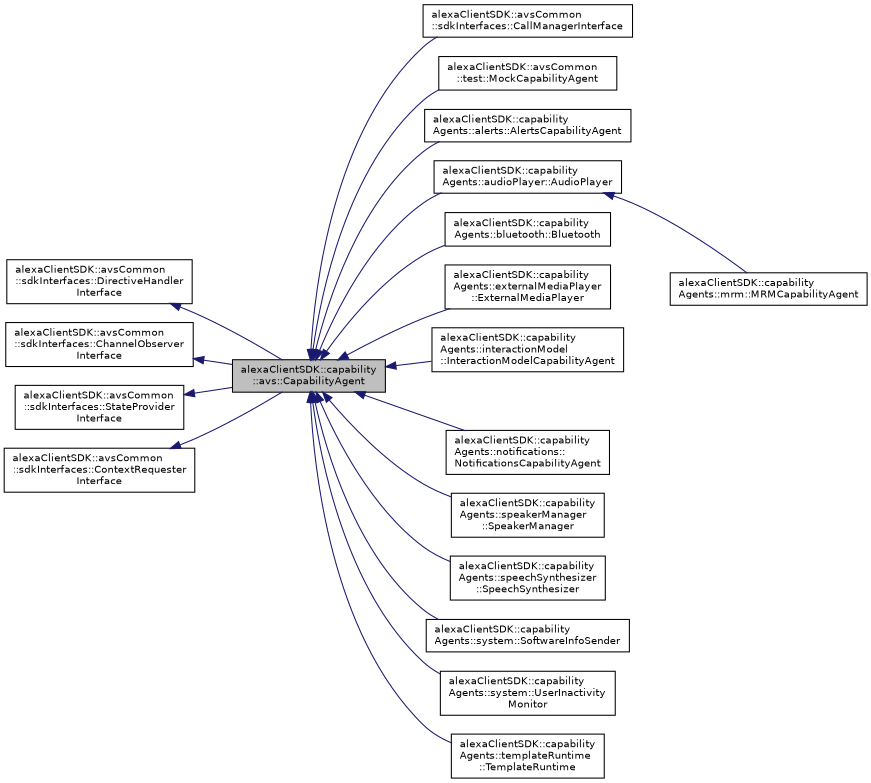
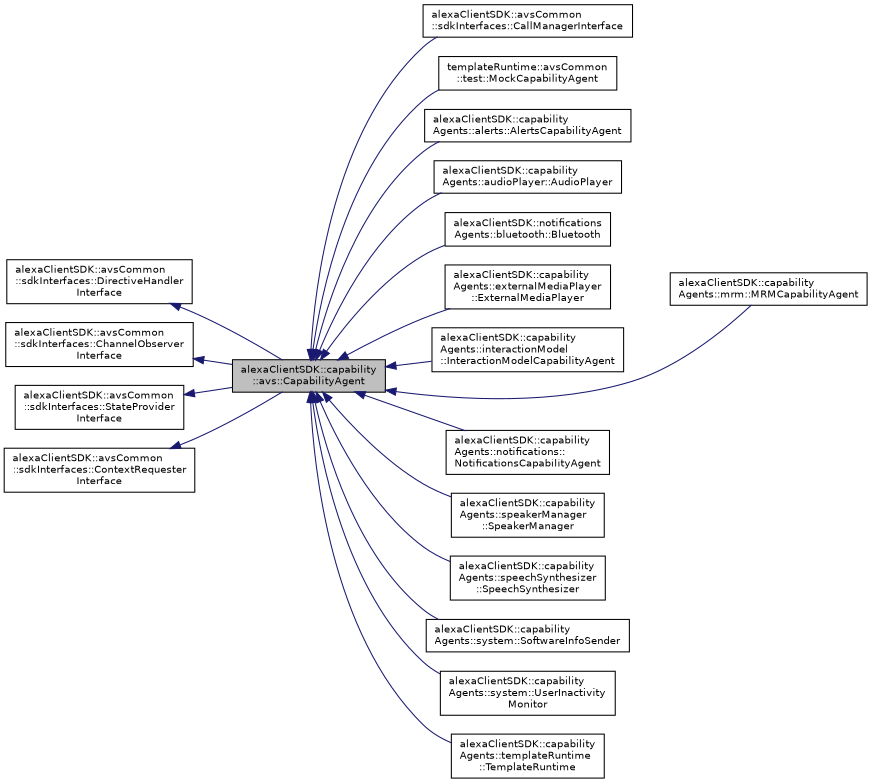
node "alexaClientSDK::avsCommon ::test::MockCapabilityAgent": label "alexaClientSDK::avsCommon ::test::MockCapabilityAgent" -> "templateRuntime::avsCommon ::test::MockCapabilityAgent"
node "alexaClientSDK::capability Agents::bluetooth::Bluetooth": label "alexaClientSDK::capability Agents::bluetooth::Bluetooth" -> "alexaClientSDK::notifications Agents::bluetooth::Bluetooth"
edge "alexaClientSDK::capability Agents::mrm::MRMCapabilityAgent" -> "alexaClientSDK::capability Agents::audioPlayer::AudioPlayer": now "alexaClientSDK::capability Agents::mrm::MRMCapabilityAgent" -> "alexaClientSDK::capability ::avs::CapabilityAgent"
